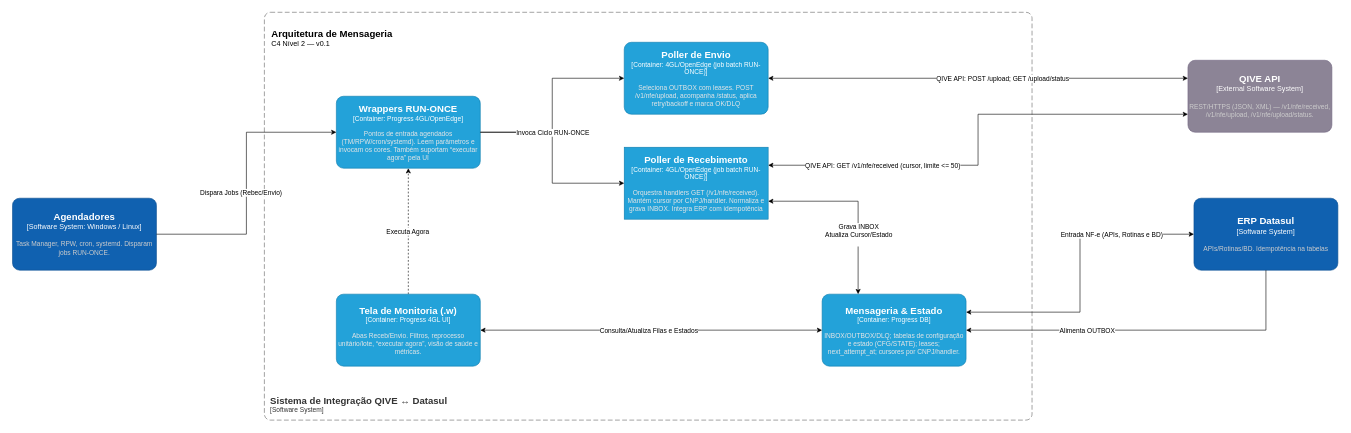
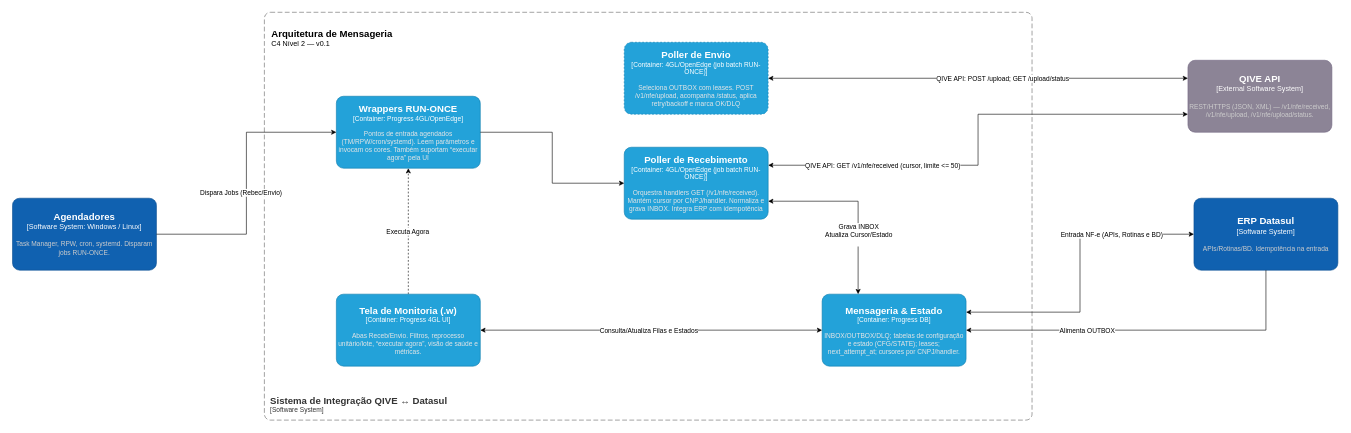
edge "Wrappers RUN-ONCE [Container: Progress 4GL/OpenEdge] Pontos de entrada agendados (TM/RPW/cron/systemd). Leem parâmetros e invocam os cores. Também suportam “executar agora” pela UI" -> "Poller de Envio [Container: 4GL/OpenEdge (job batch RUN-ONCE)] Seleciona OUTBOX com leases. POST /v1/nfe/upload, acompanha /status, aplica retry/backoff e marca OK/DLQ": removed, label "Invoca Ciclo RUN-ONCE"
node "Poller de Envio [Container: 4GL/OpenEdge (job batch RUN-ONCE)] Seleciona OUTBOX com leases. POST /v1/nfe/upload, acompanha /status, aplica retry/backoff e marca OK/DLQ": style solid -> dashed
node "Poller de Recebimento [Container: 4GL/OpenEdge (job batch RUN-ONCE)] Orquestra handlers GET (/v1/nfe/received). Mantém cursor por CNPJ/handler. Normaliza e grava INBOX. Integra ERP com idempotência": shape rectangle -> rounded rectangle
node "ERP Datasul [Software System] APIs/Rotinas/BD. Idempotência na tabelas": label "ERP Datasul [Software System] APIs/Rotinas/BD. Idempotência na tabelas" -> "ERP Datasul [Software System] APIs/Rotinas/BD. Idempotência na entrada"
